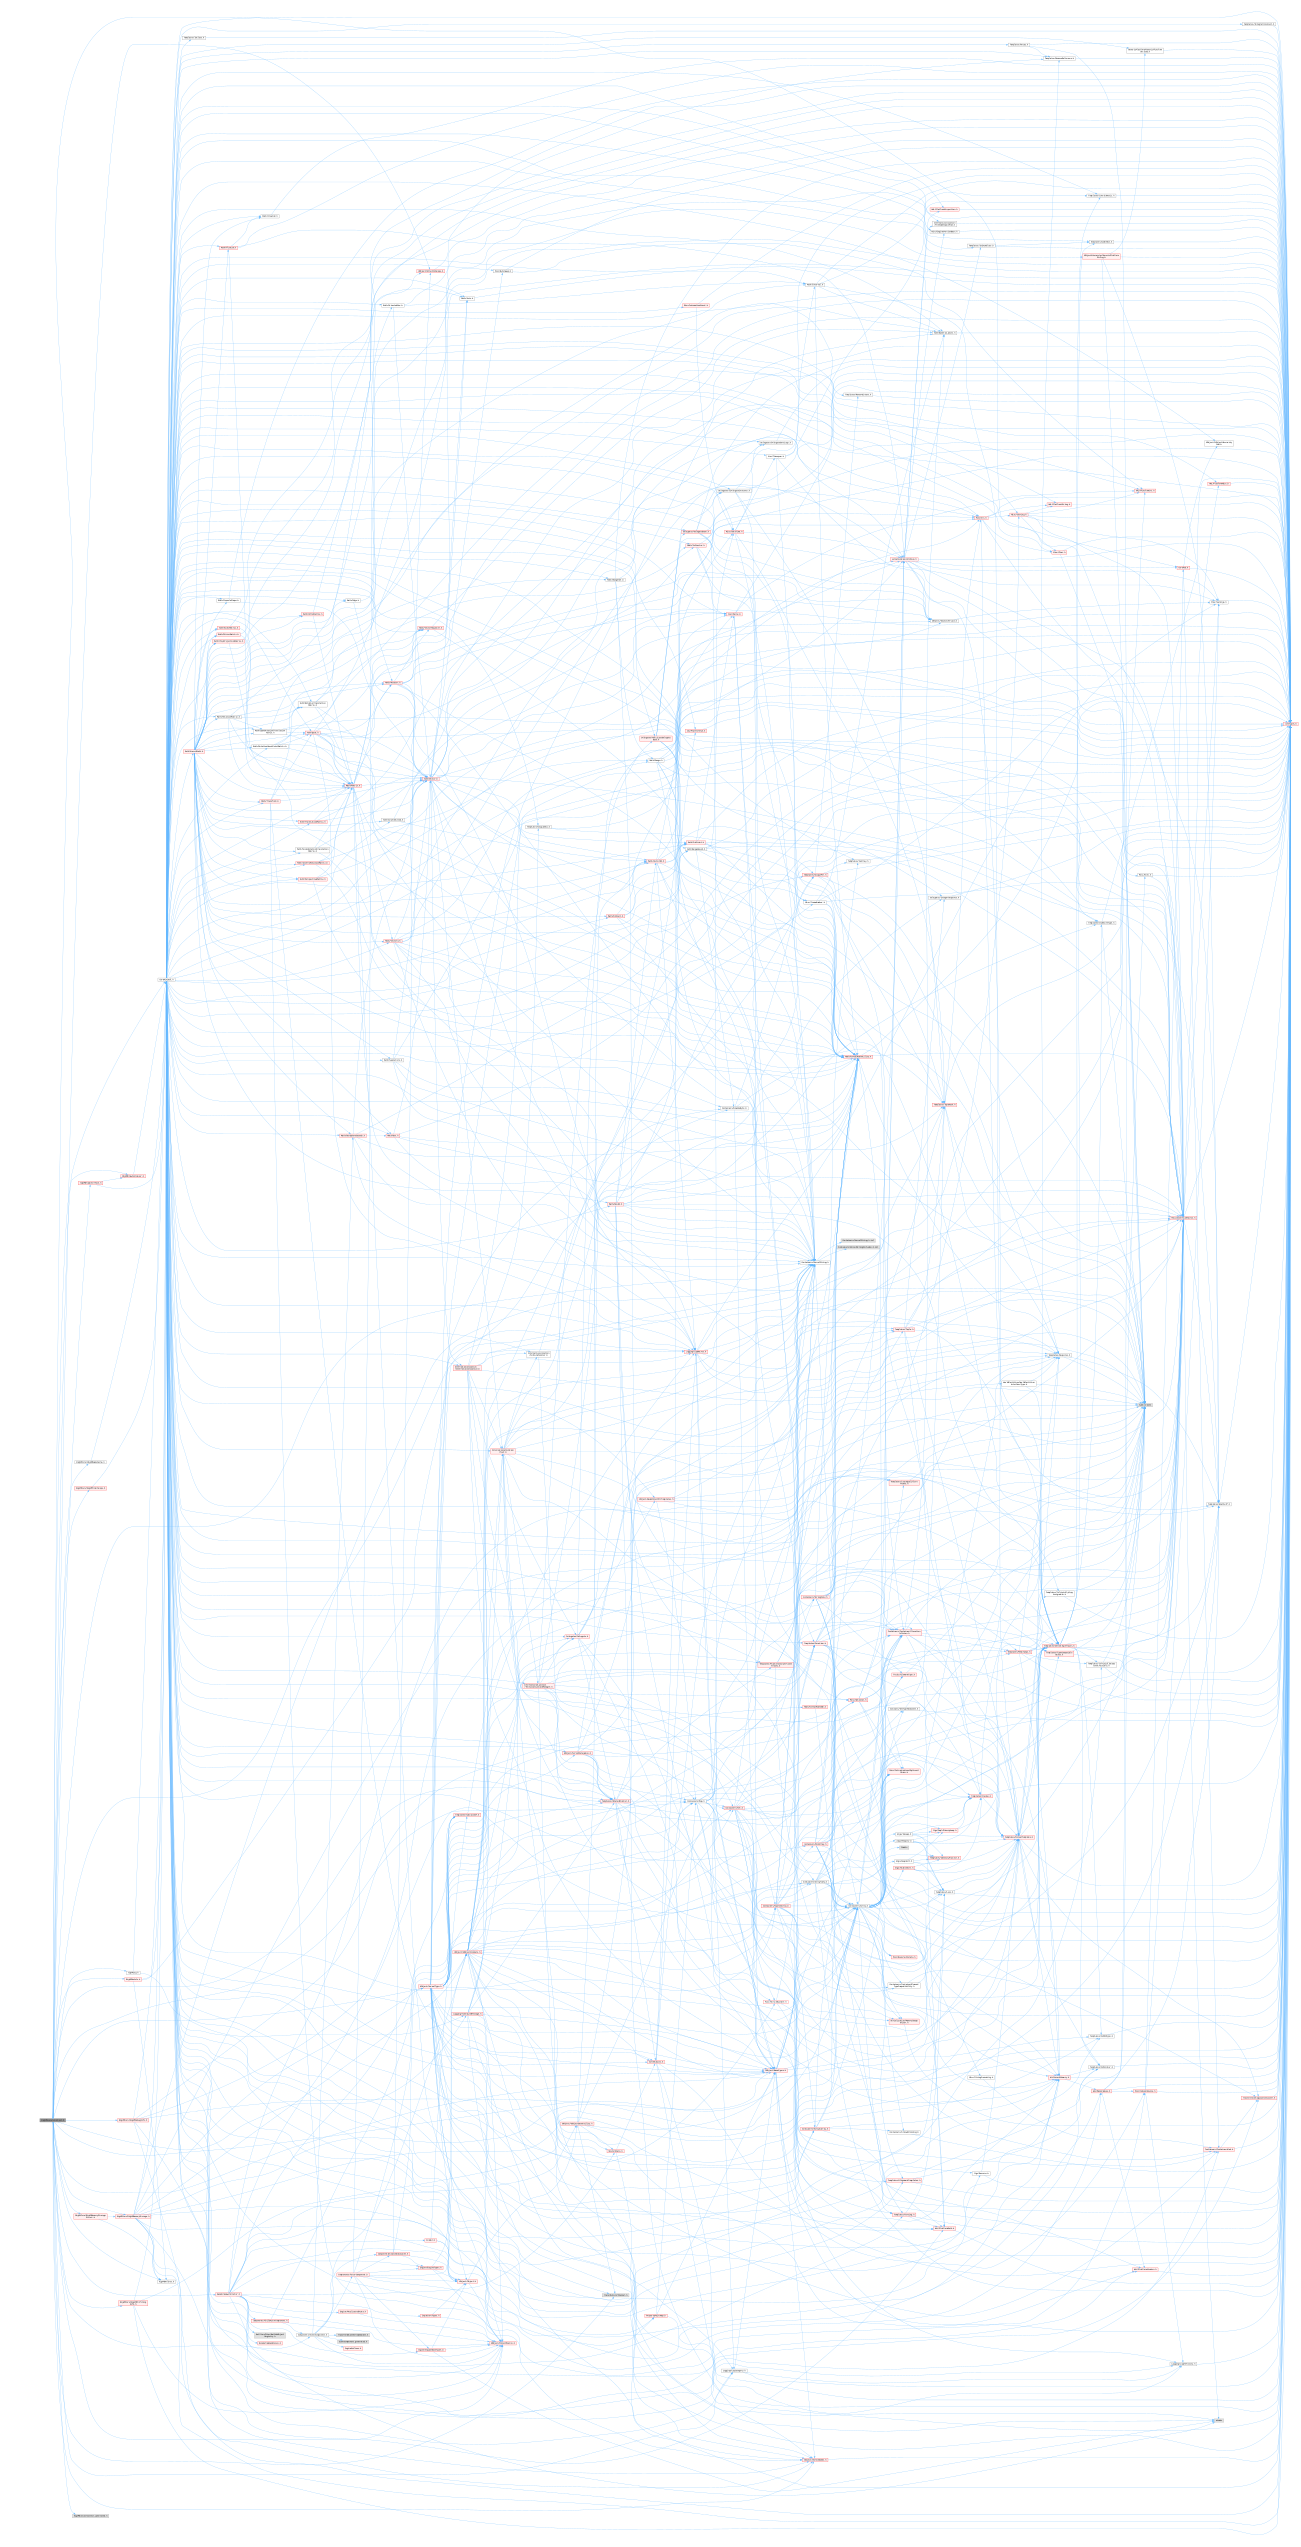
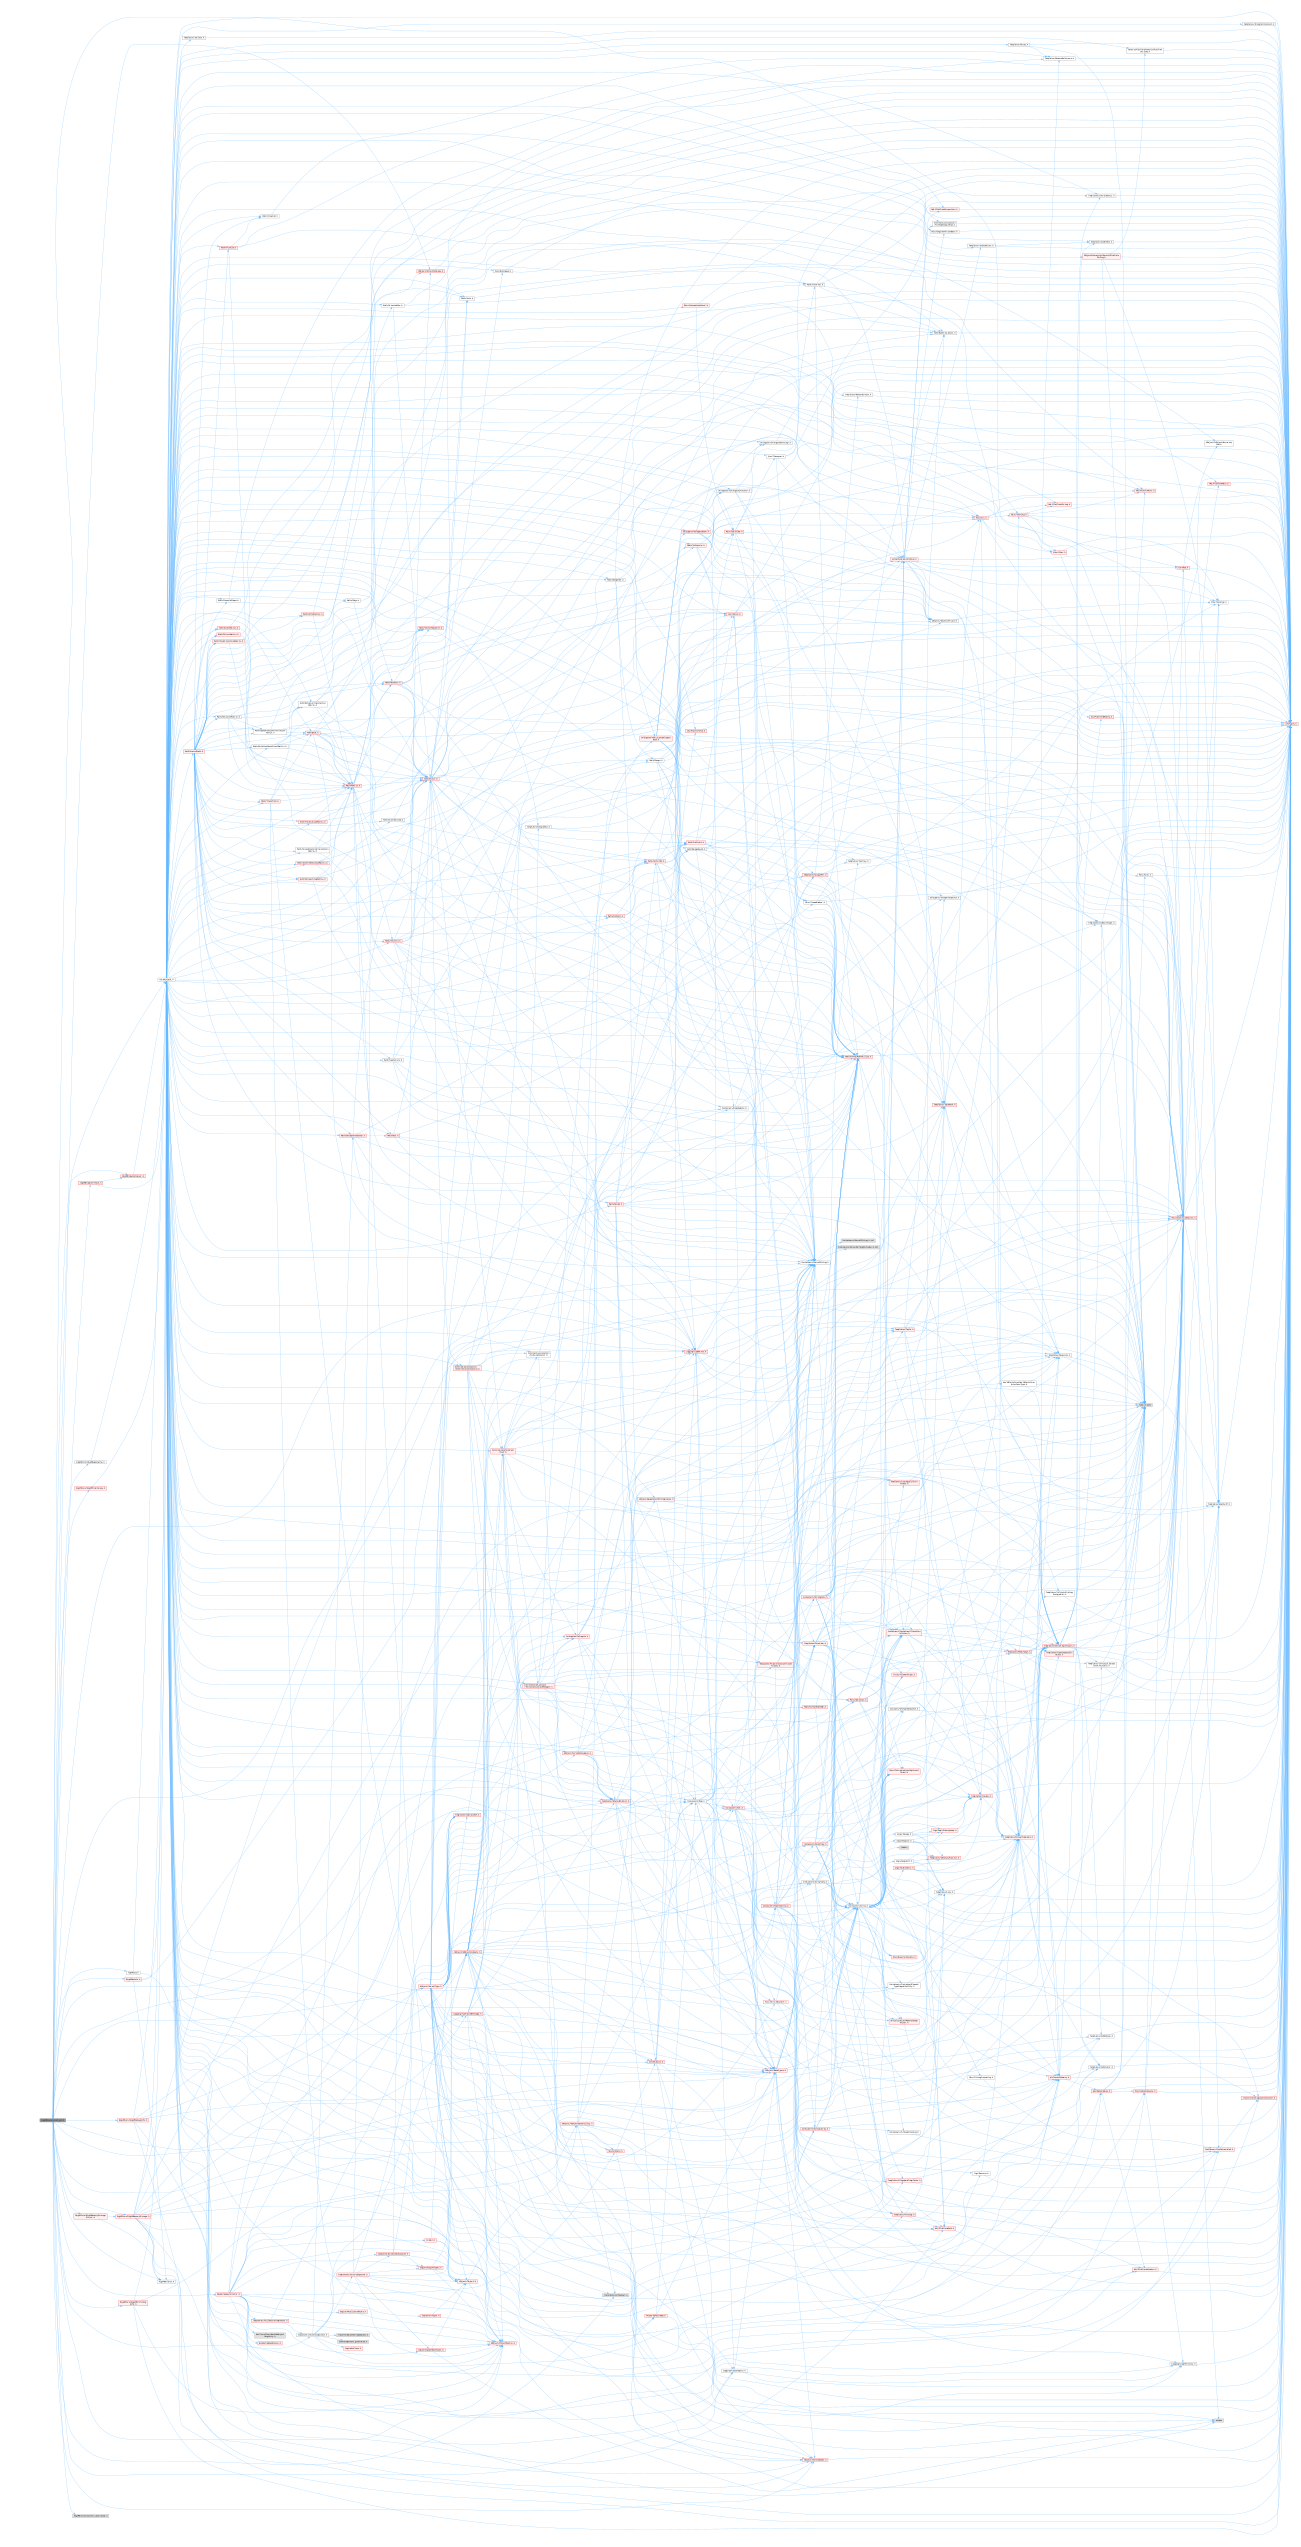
node "HAL/PlatformMemory.h": added
